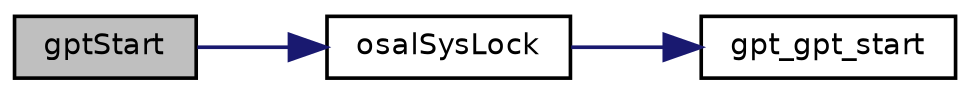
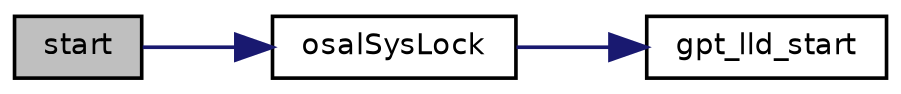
node "gptStart": label "gptStart" -> "start"
node "gpt_gpt_start": label "gpt_gpt_start" -> "gpt_lld_start"
